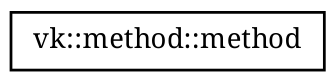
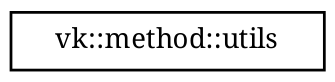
node "vk::method::method": label "vk::method::method" -> "vk::method::utils"
